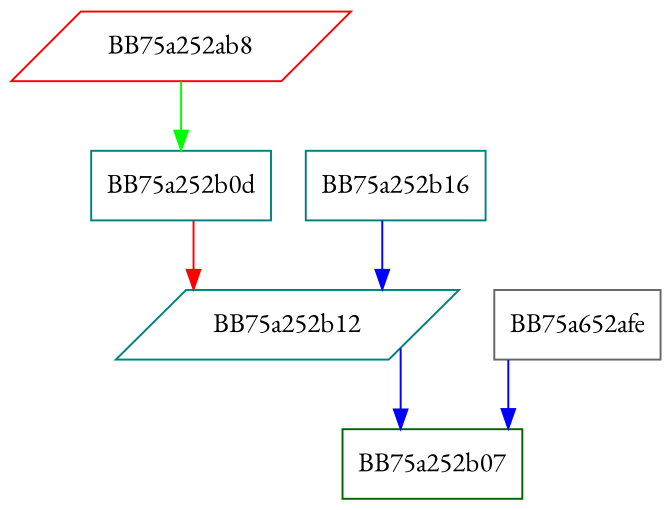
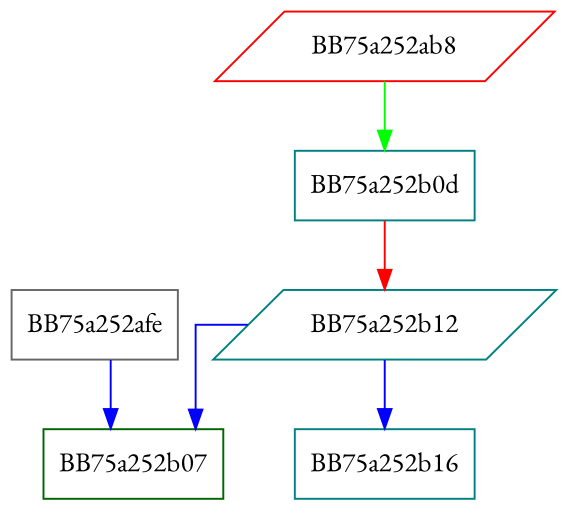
edge "BB75a252b16" -> "BB75a252b12": reversed
node "BB75a652afe": label "BB75a652afe" -> "BB75a252afe"
